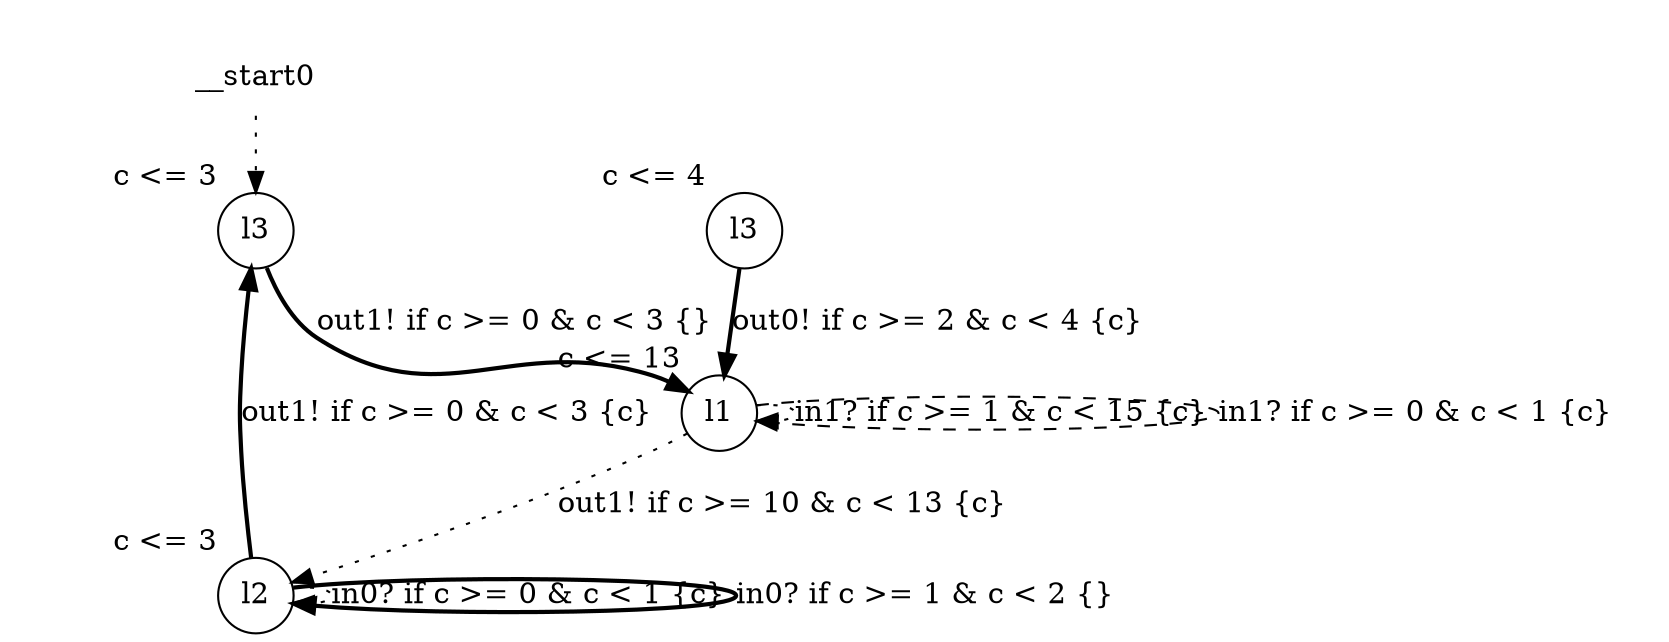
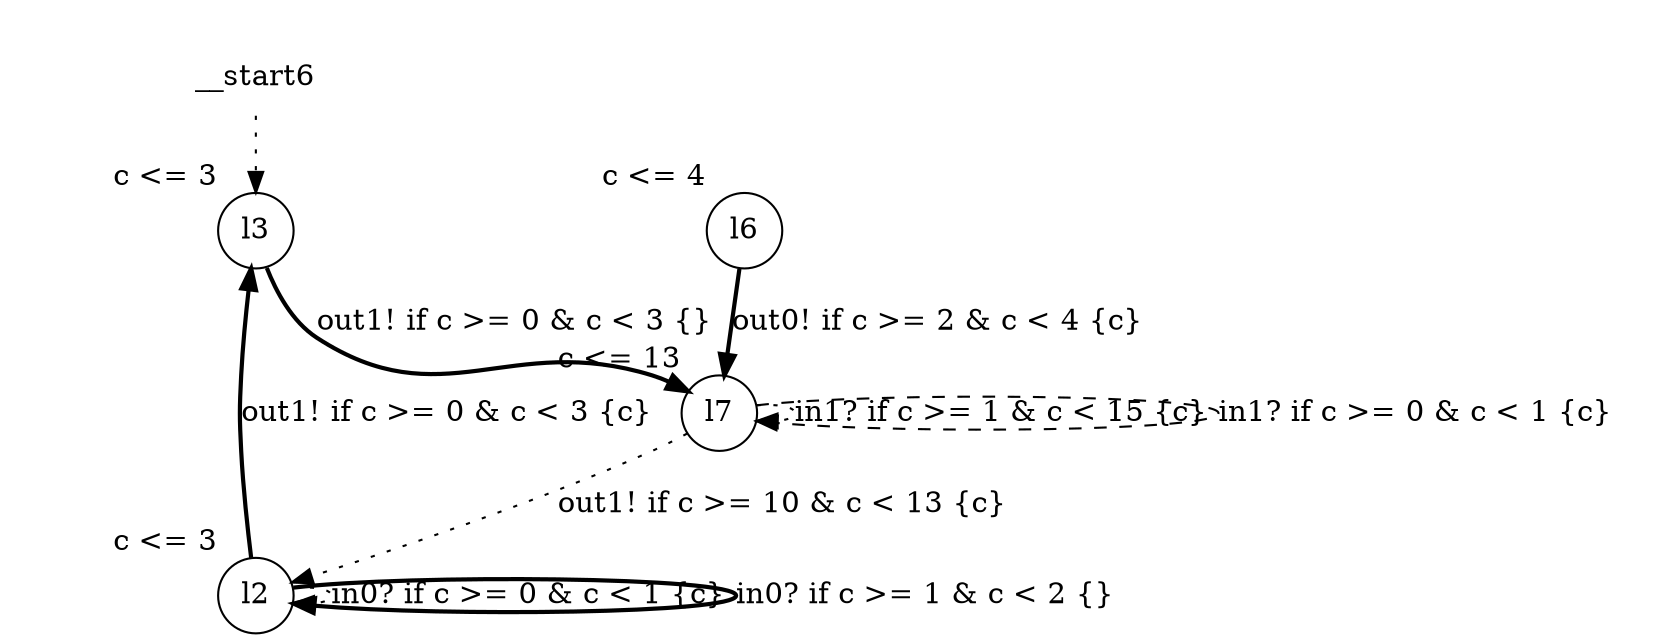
node "__start0": label "__start0" -> "__start6"
node "l3 c <= 4": label "l3 c <= 4" -> "l6 c <= 4"
node "l1 c <= 13": label "l1 c <= 13" -> "l7 c <= 13"
